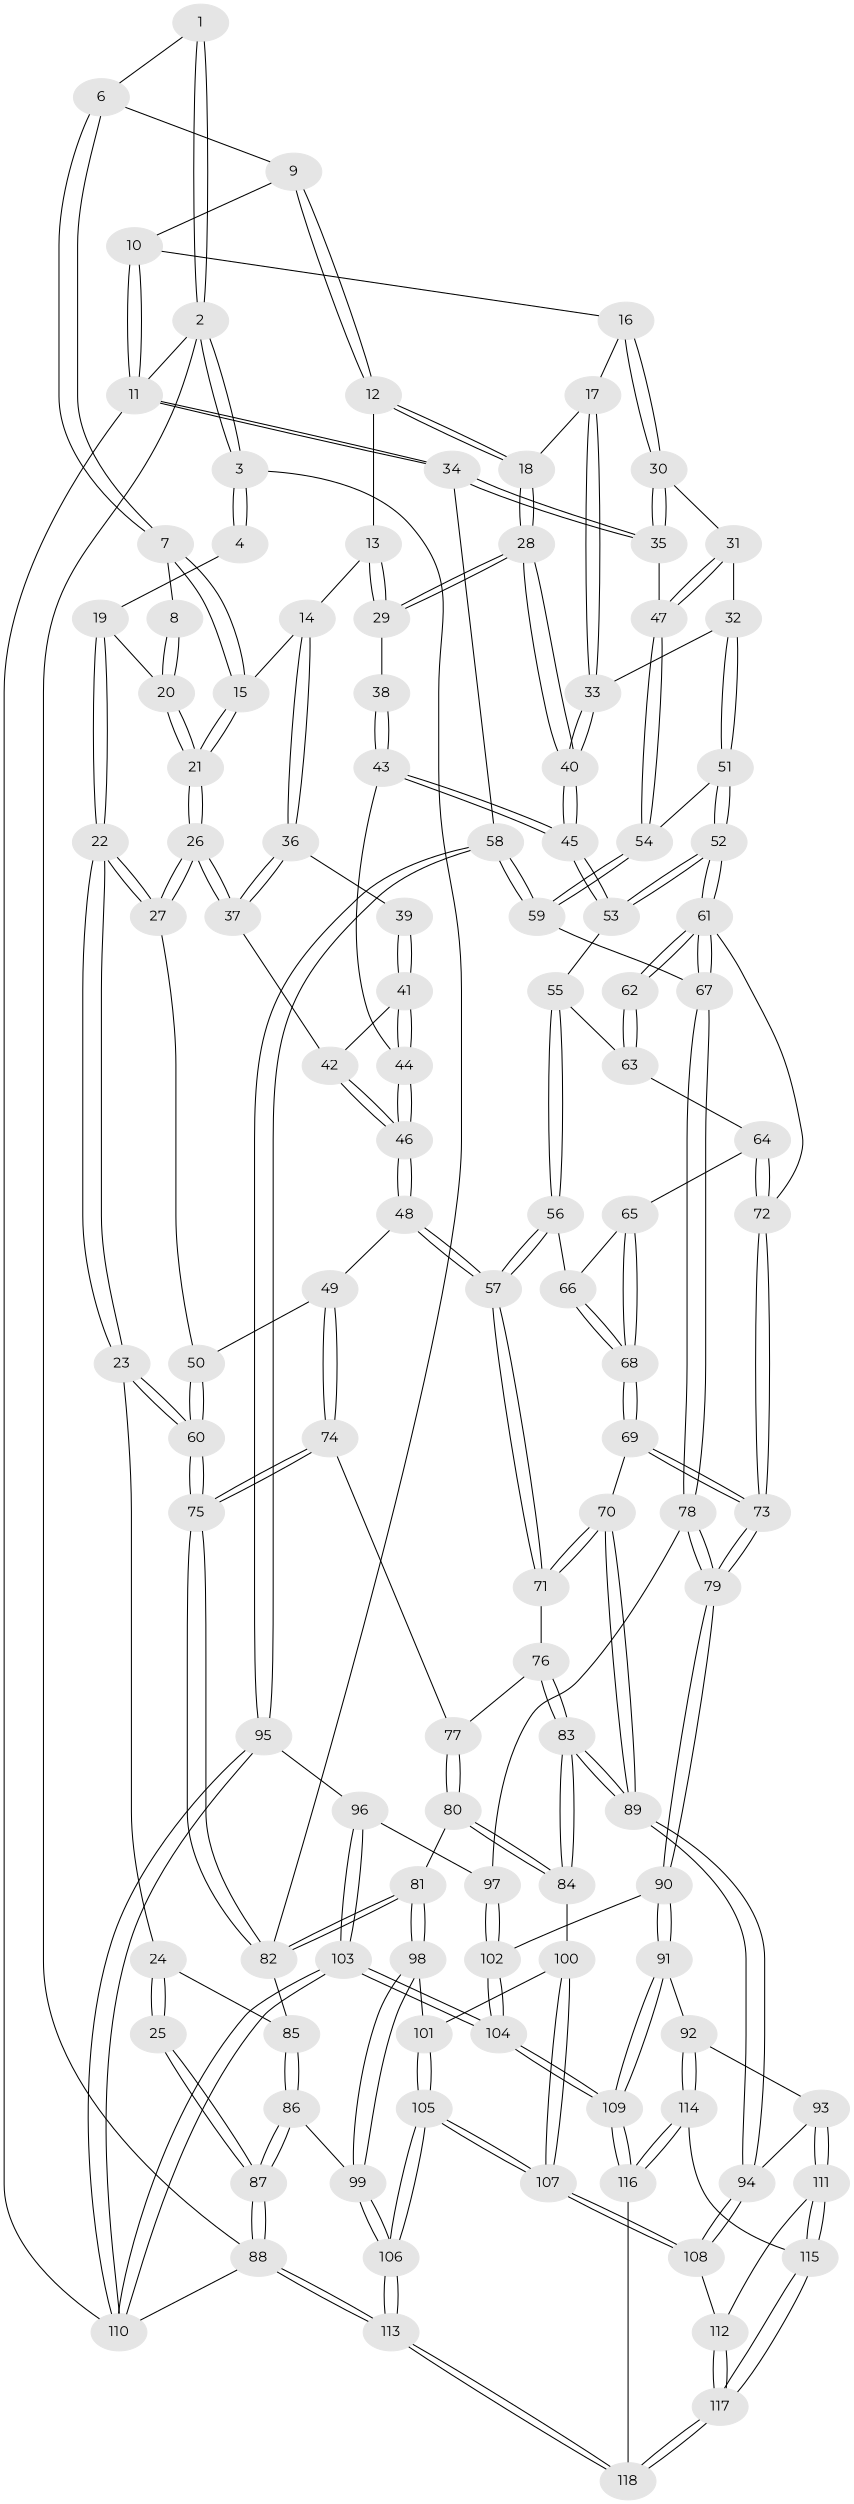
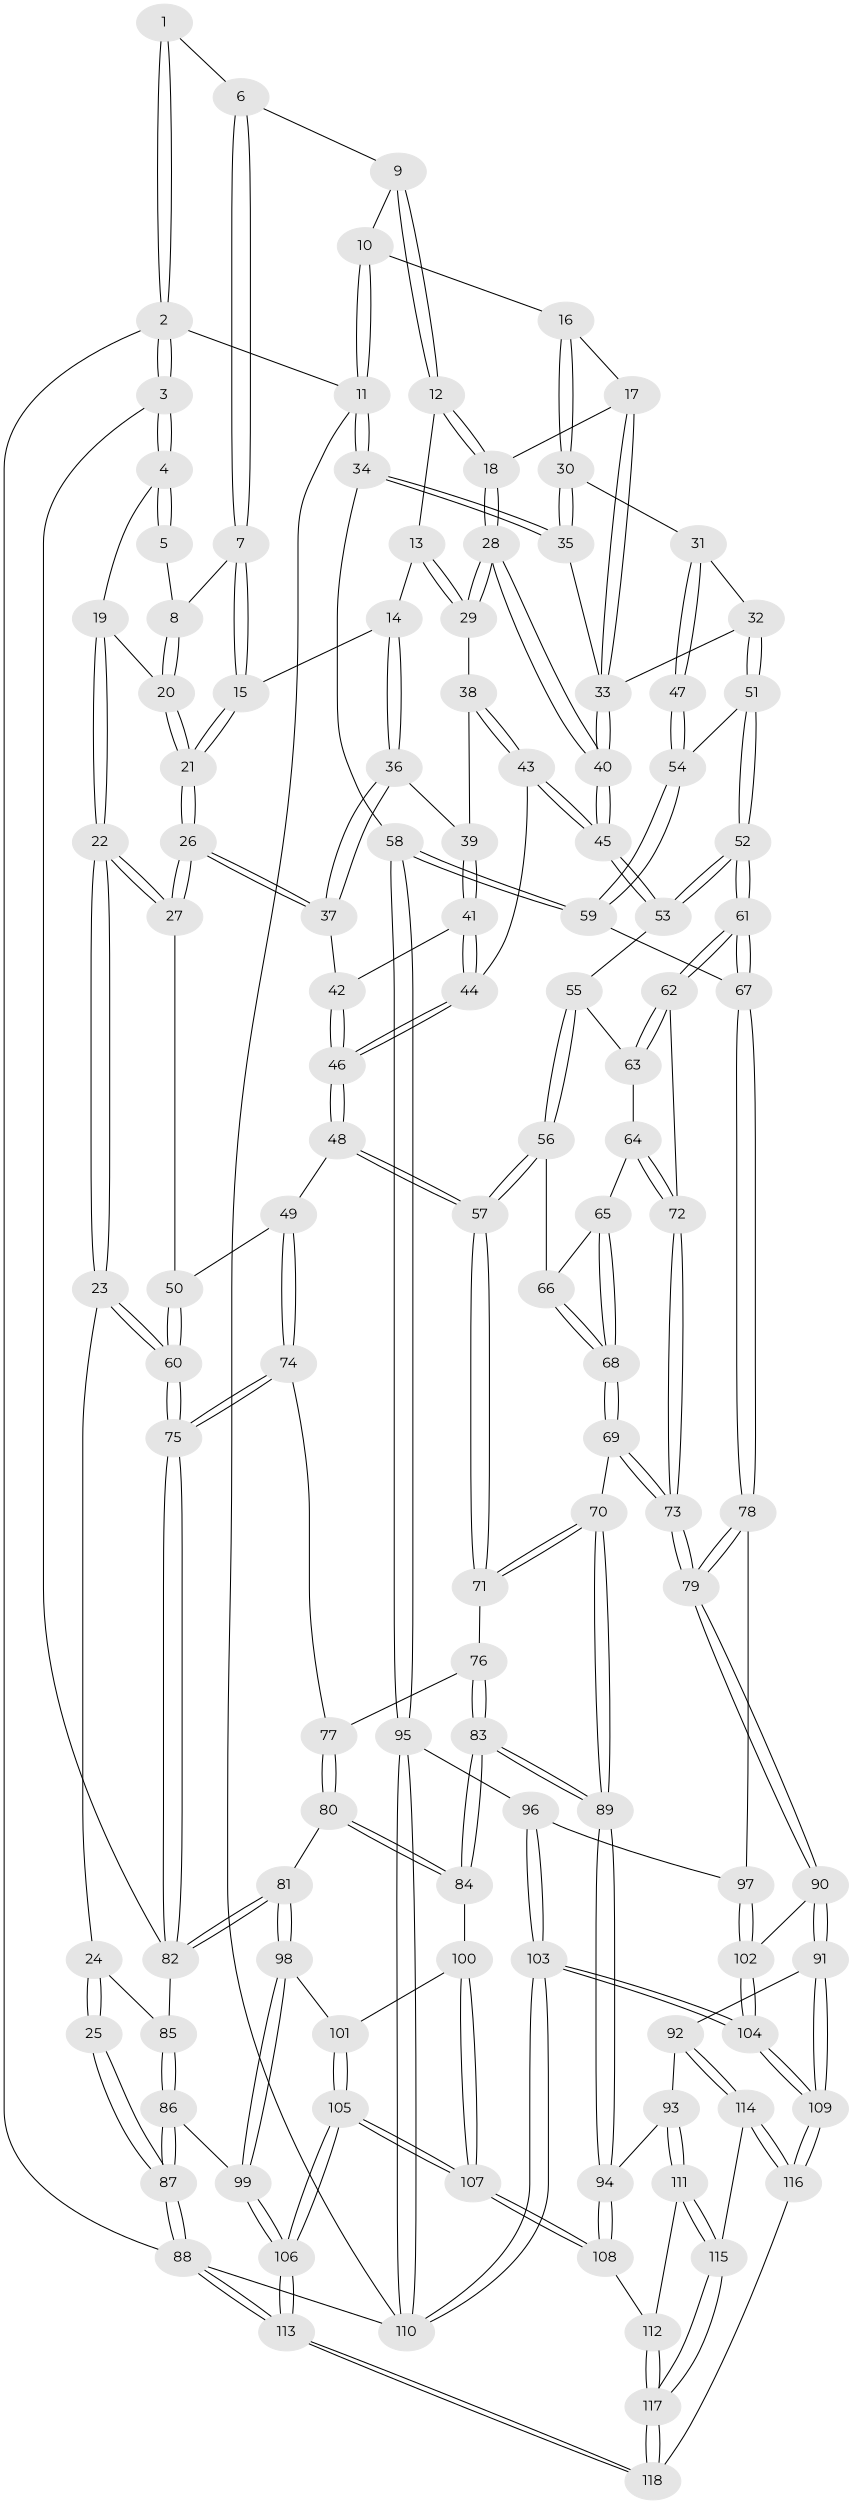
node "5": added
edge "35" -- "47": now "35" -- "33"
edge "38" -- "39": added
edge "61" -- "72": now "62" -- "72"
